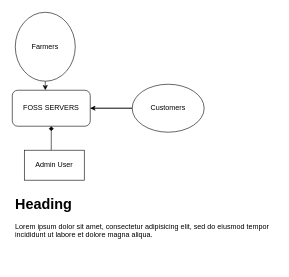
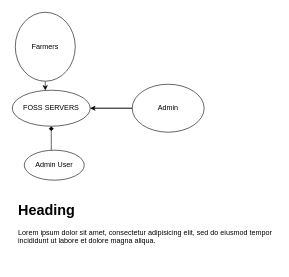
node "FOSS SERVERS": shape rounded rectangle -> ellipse
node "Customers": label "Customers" -> "Admin"
node "Admin User": shape rectangle -> ellipse
node "HeadingLorem ipsum dolor sit amet, consectetur adipisicing elit, sed do eiusmod tempor incididunt ut labore et dolore magna aliqua.": moved (144, 228) -> (147, 234)
